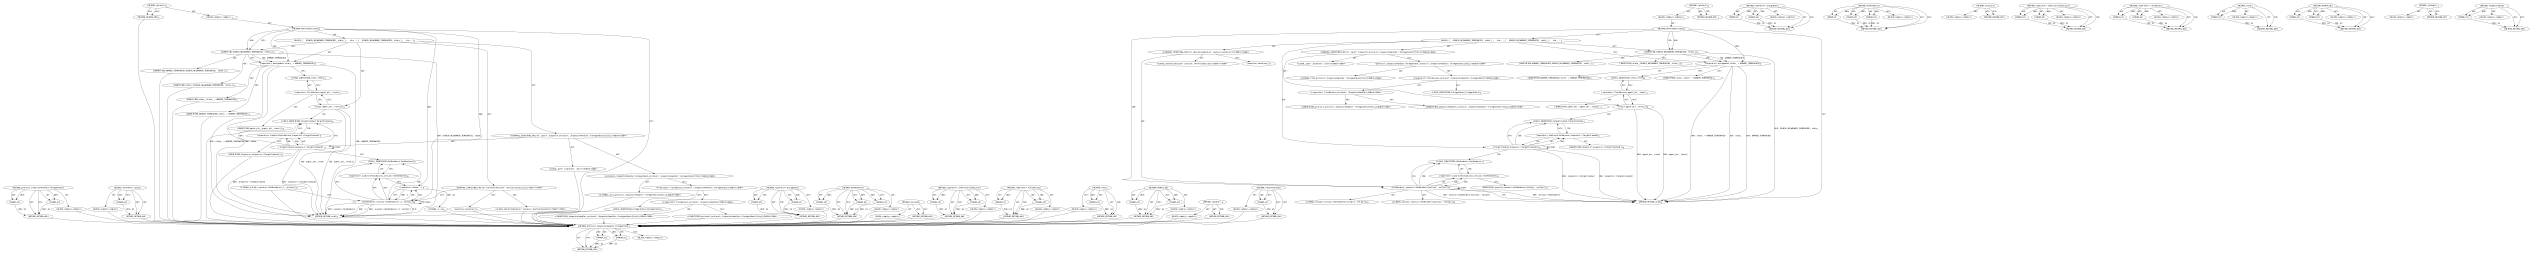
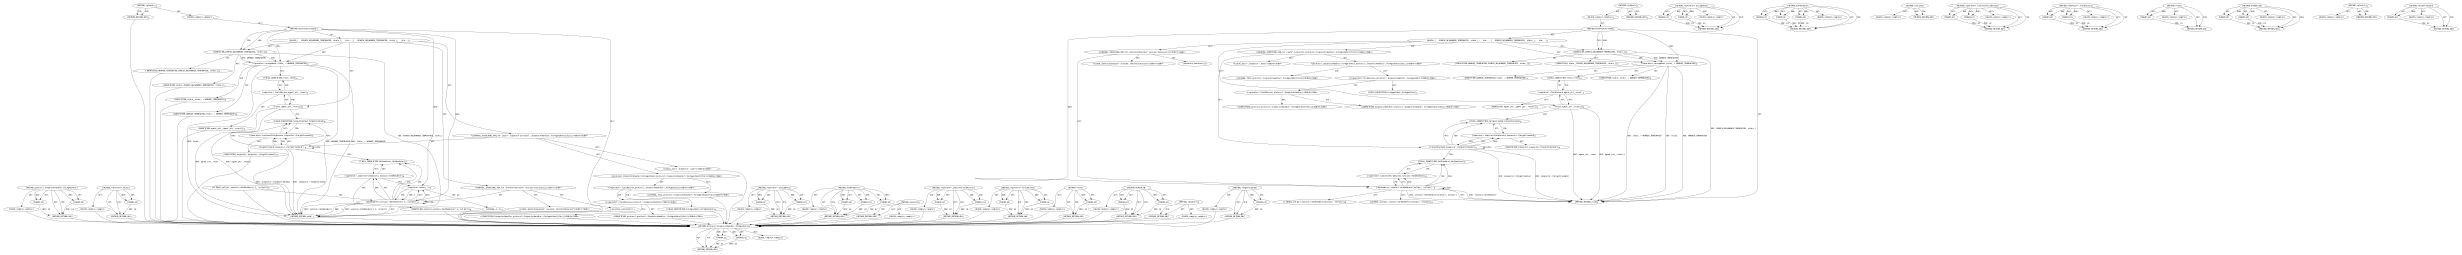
node "(IDENTIFIER,session,session->SetRenderer(nullptr, nullptr))": removed
node "(IDENTIFIER,session,session->SetRenderer(-1, nullptr))": added
